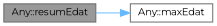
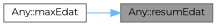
edge "Any::resumEdat" -> "Any::maxEdat": reversed
